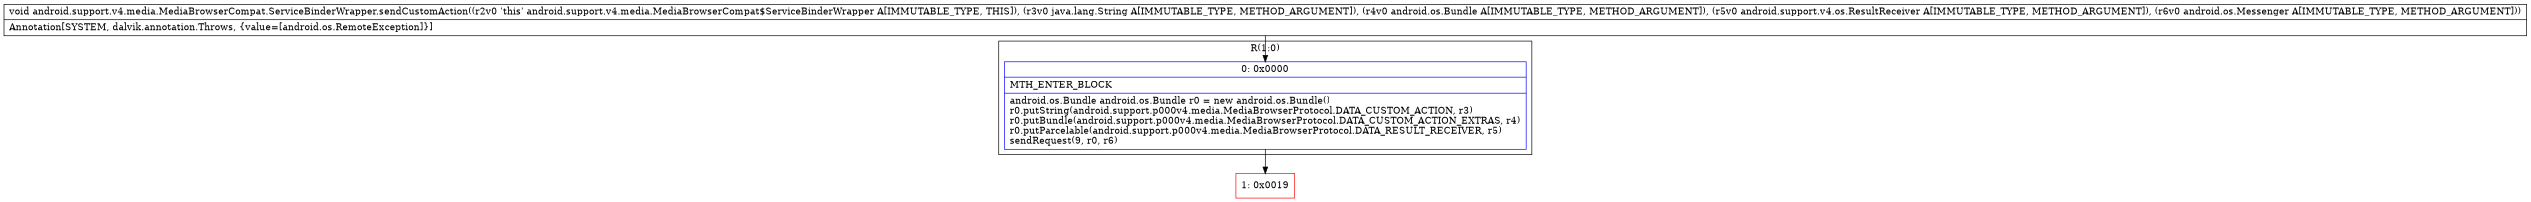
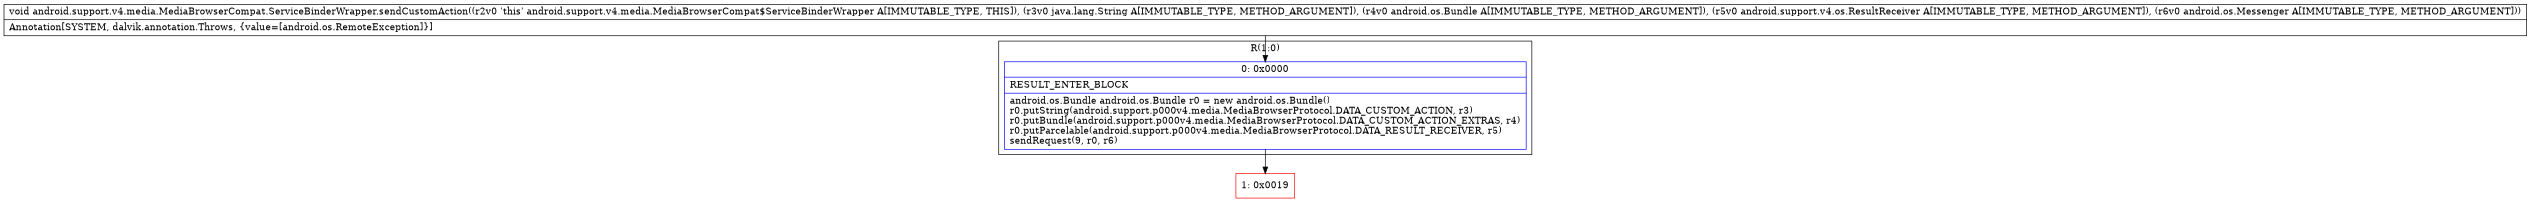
node "0: 0x0000": text "MTH_ENTER_BLOCK" -> "RESULT_ENTER_BLOCK"
